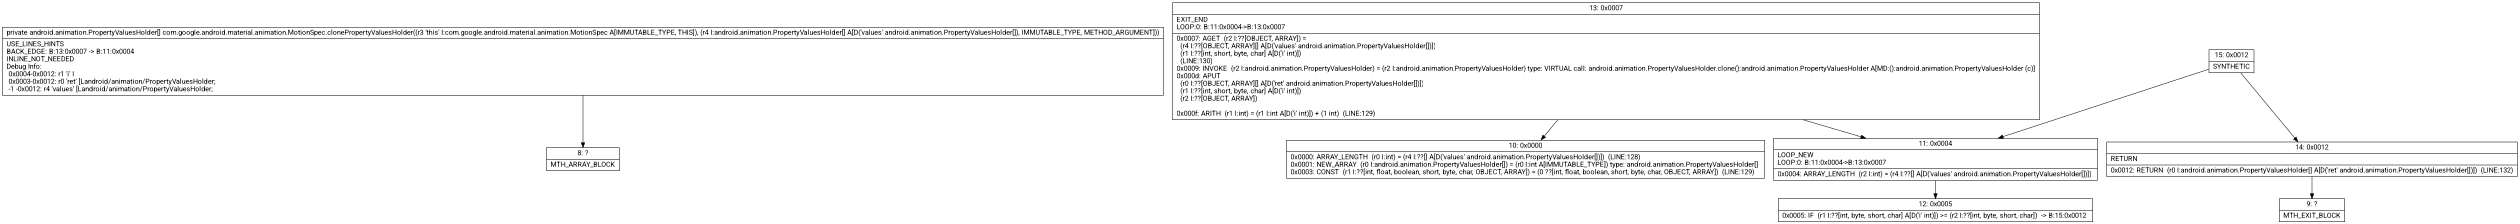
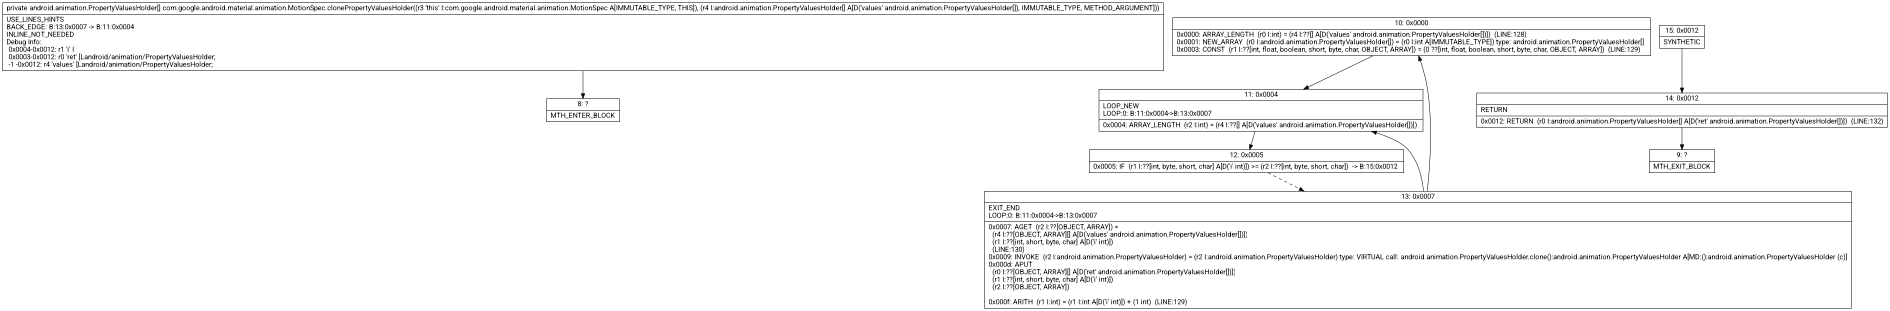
edge "15: 0x0012" -> "11: 0x0004": now "10: 0x0000" -> "11: 0x0004"
node "8: ?": text "MTH_ARRAY_BLOCK" -> "MTH_ENTER_BLOCK"
edge "12: 0x0005" -> "13: 0x0007": added
